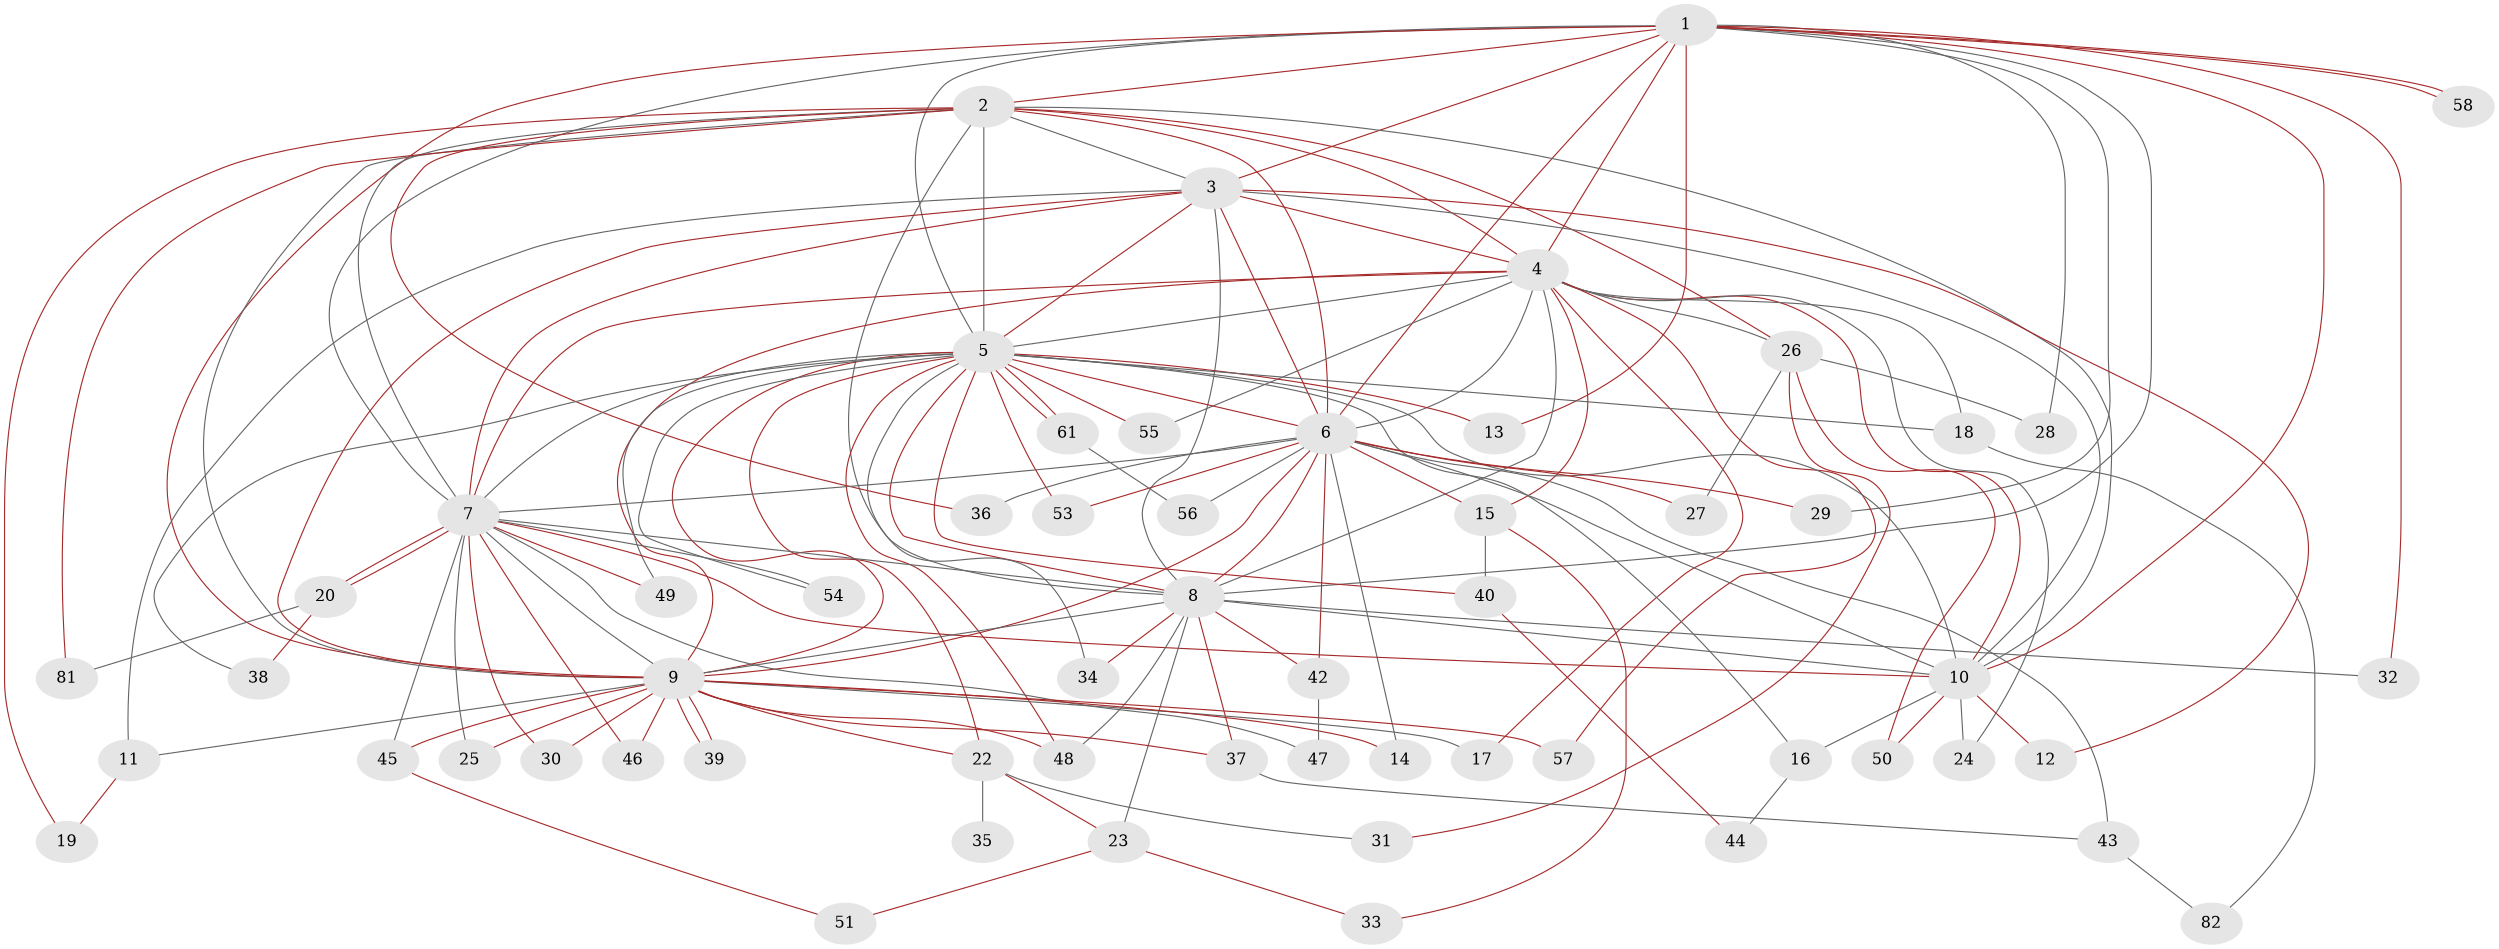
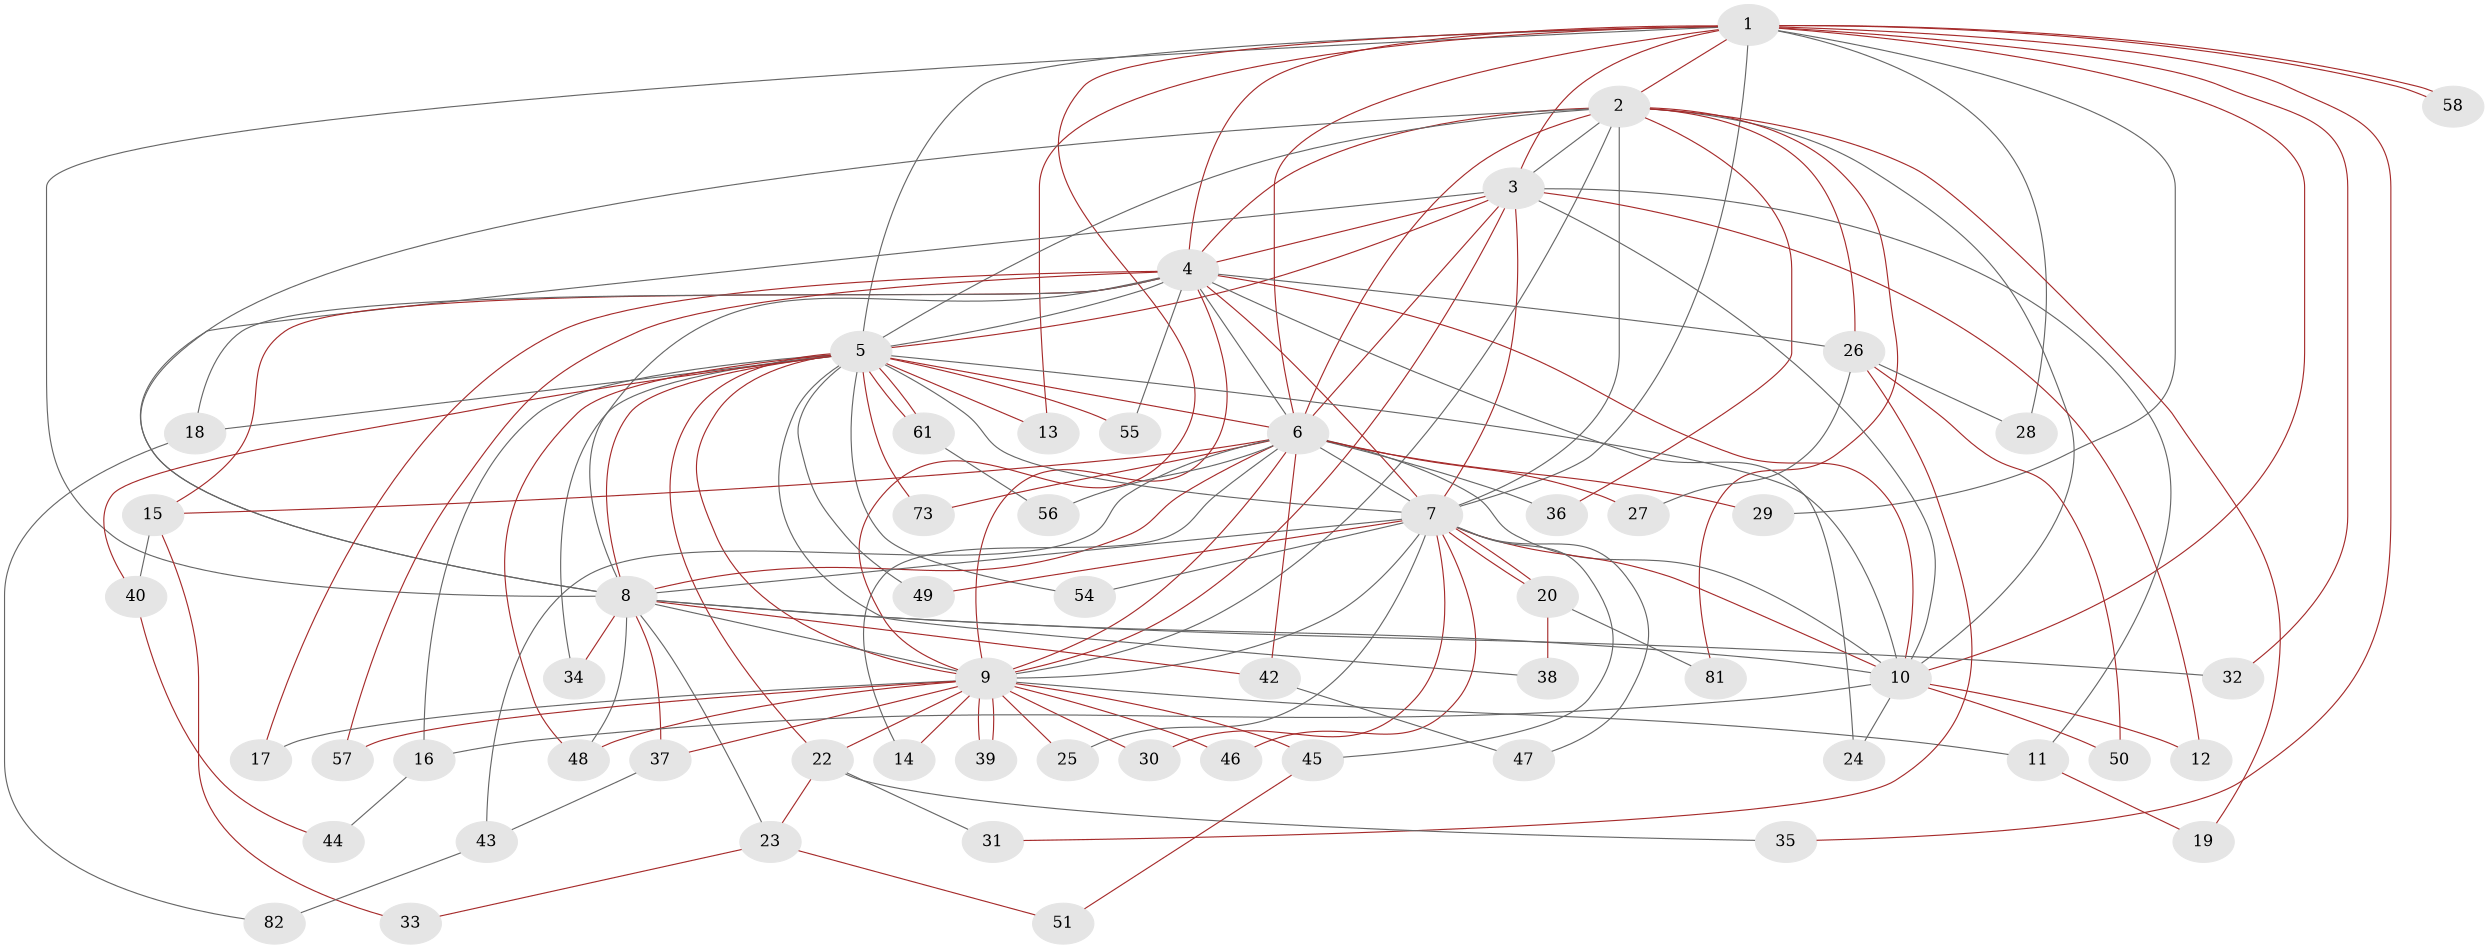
edge "1" -- "35": added
node "53": label "53" -> "73"
